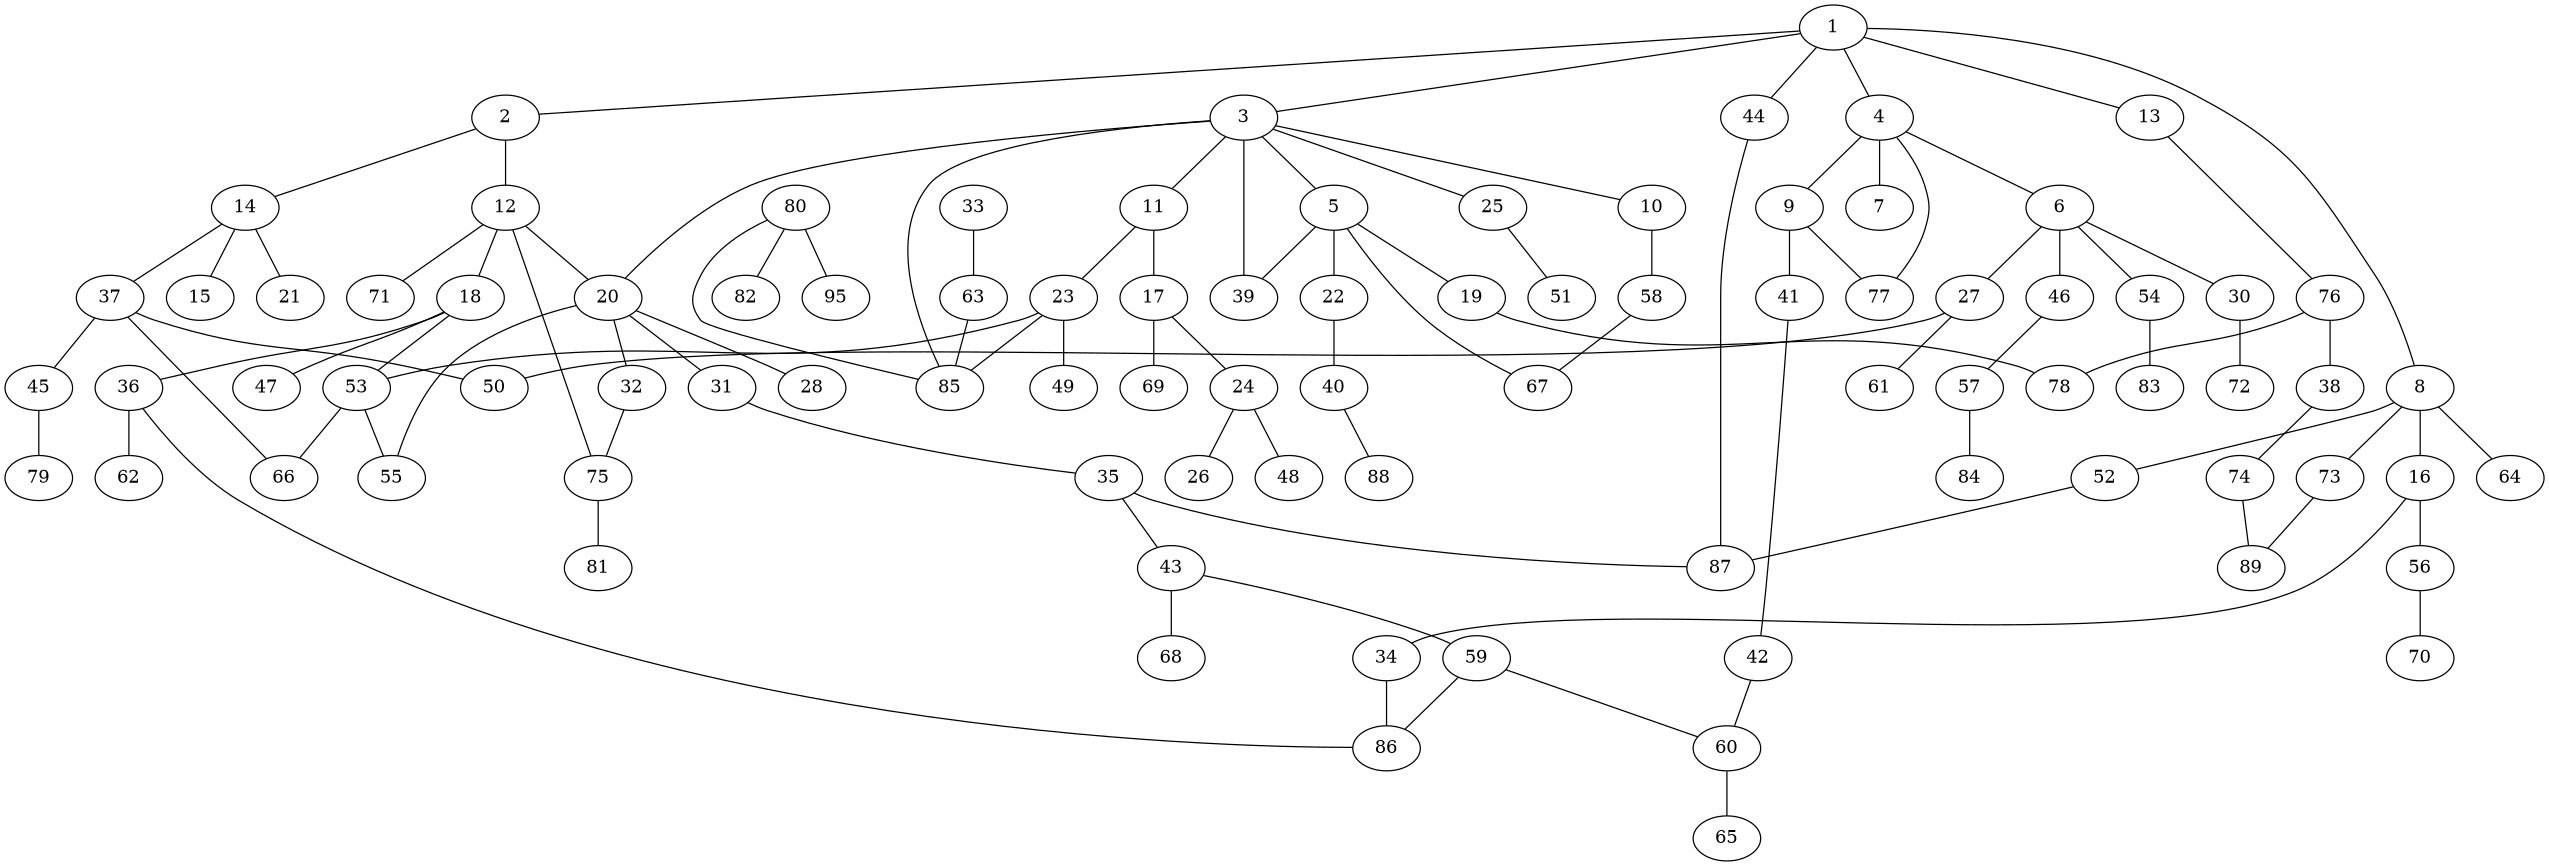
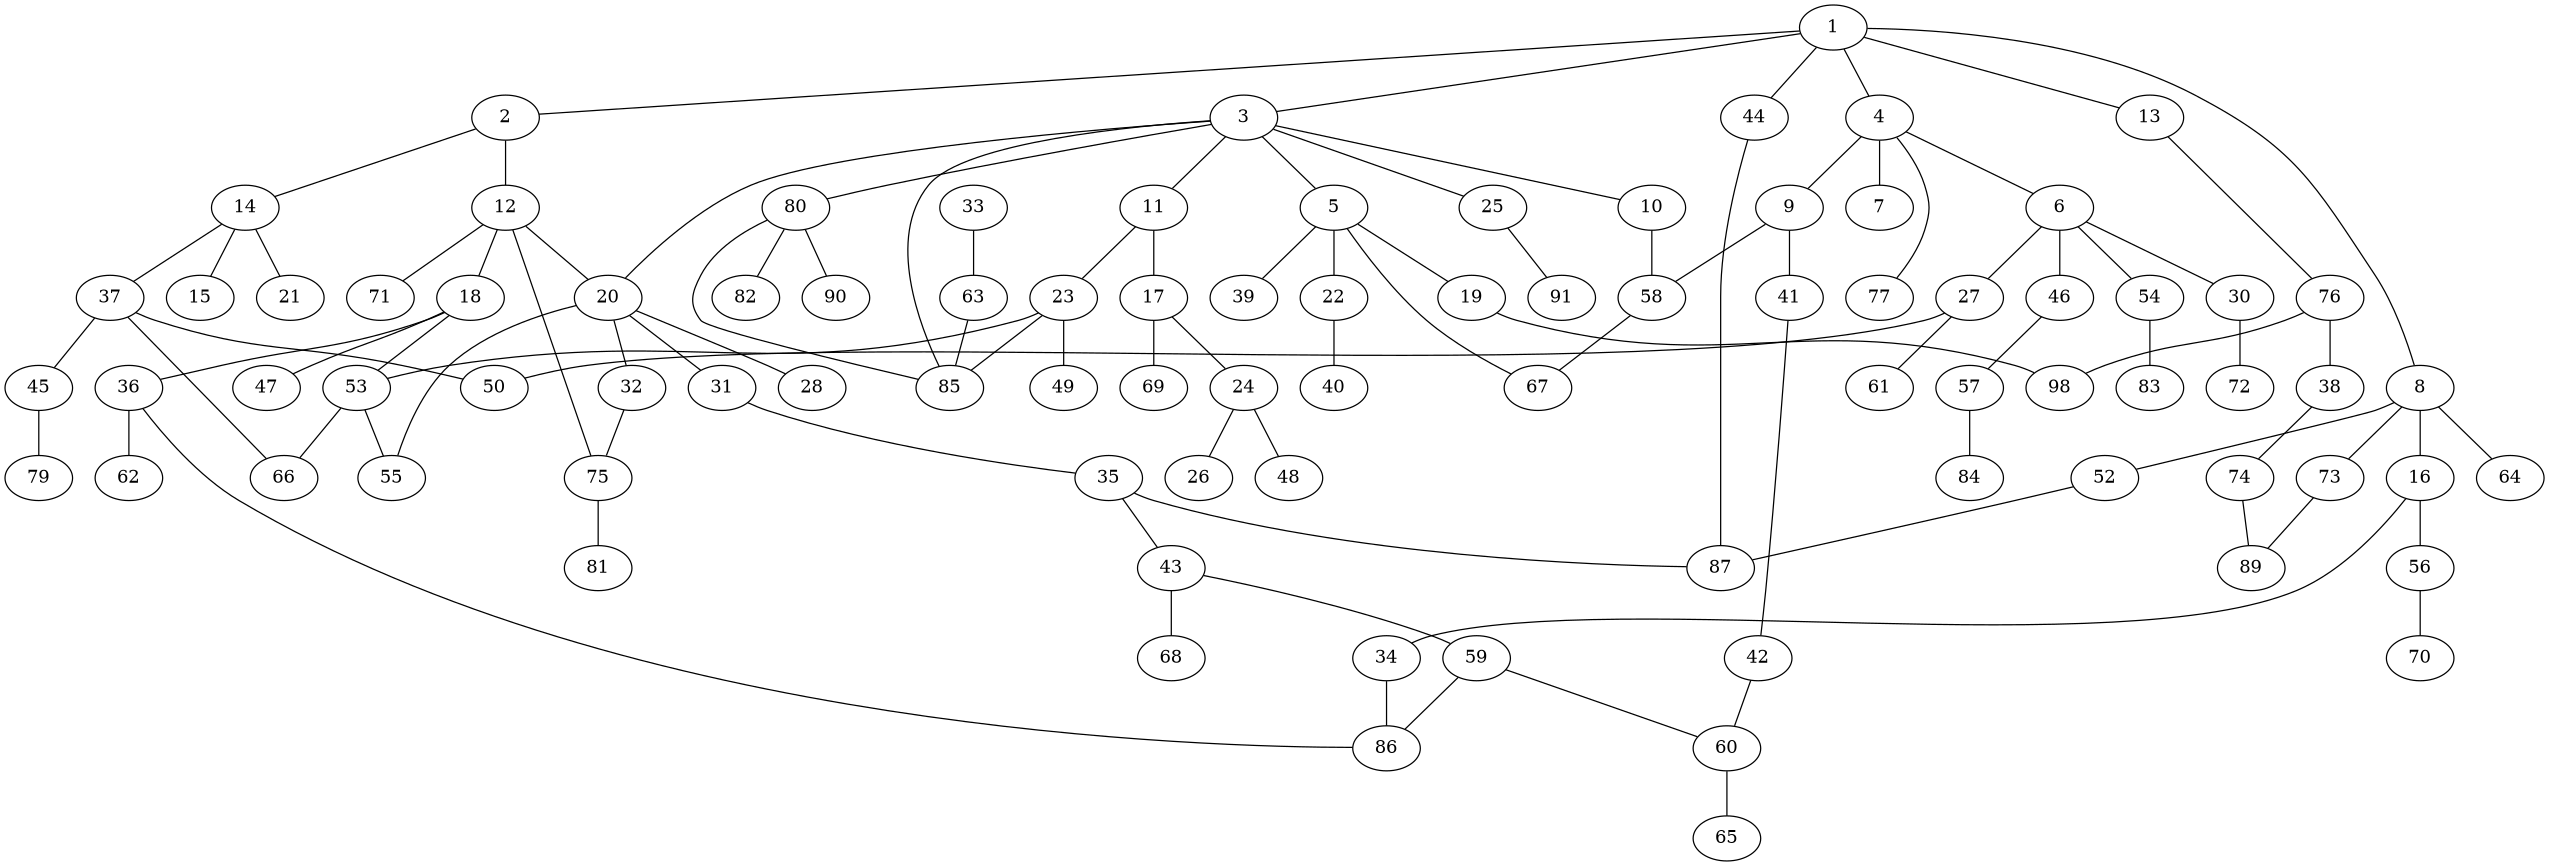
edge "3" -- "39": now "3" -- "80"
edge "9" -- "77": now "9" -- "58"
node "95": label "95" -> "90"
node "51": label "51" -> "91"
node "78": label "78" -> "98"
node "88": removed
